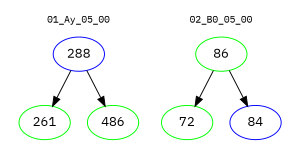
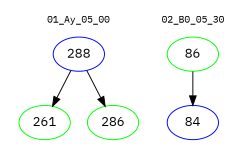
cluster "02_B0_05_00": label "02_B0_05_00" -> "02_B0_05_30"
node "486": label "486" -> "286"
node "72": removed
